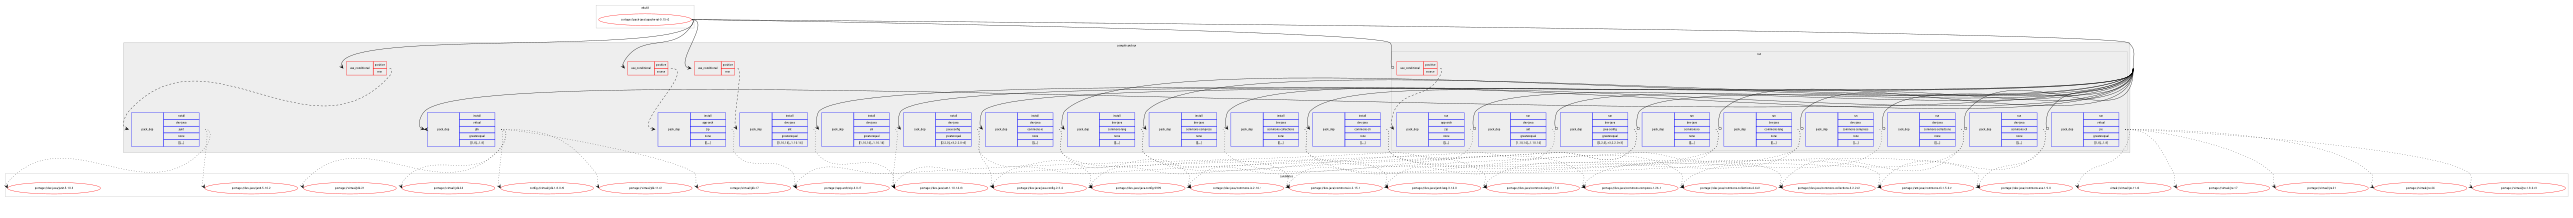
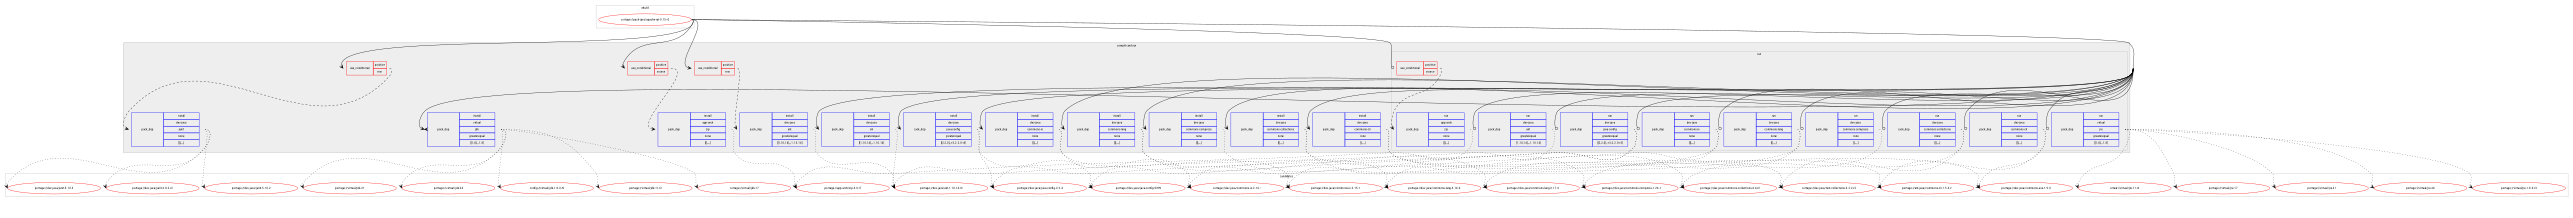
node "portage://dev-java/junit-3.8.2-r2": added
node "portage://dev-java/junit-lang-3.14.0": label "portage://dev-java/junit-lang-3.14.0" -> "portage://dev-java/commons-lang-3.14.0"
node "portage://dev-java/commons-collections-3.2.2-r2": label "portage://dev-java/commons-collections-3.2.2-r2" -> "portage://dev-java/test-collections-3.2.2-r2"
